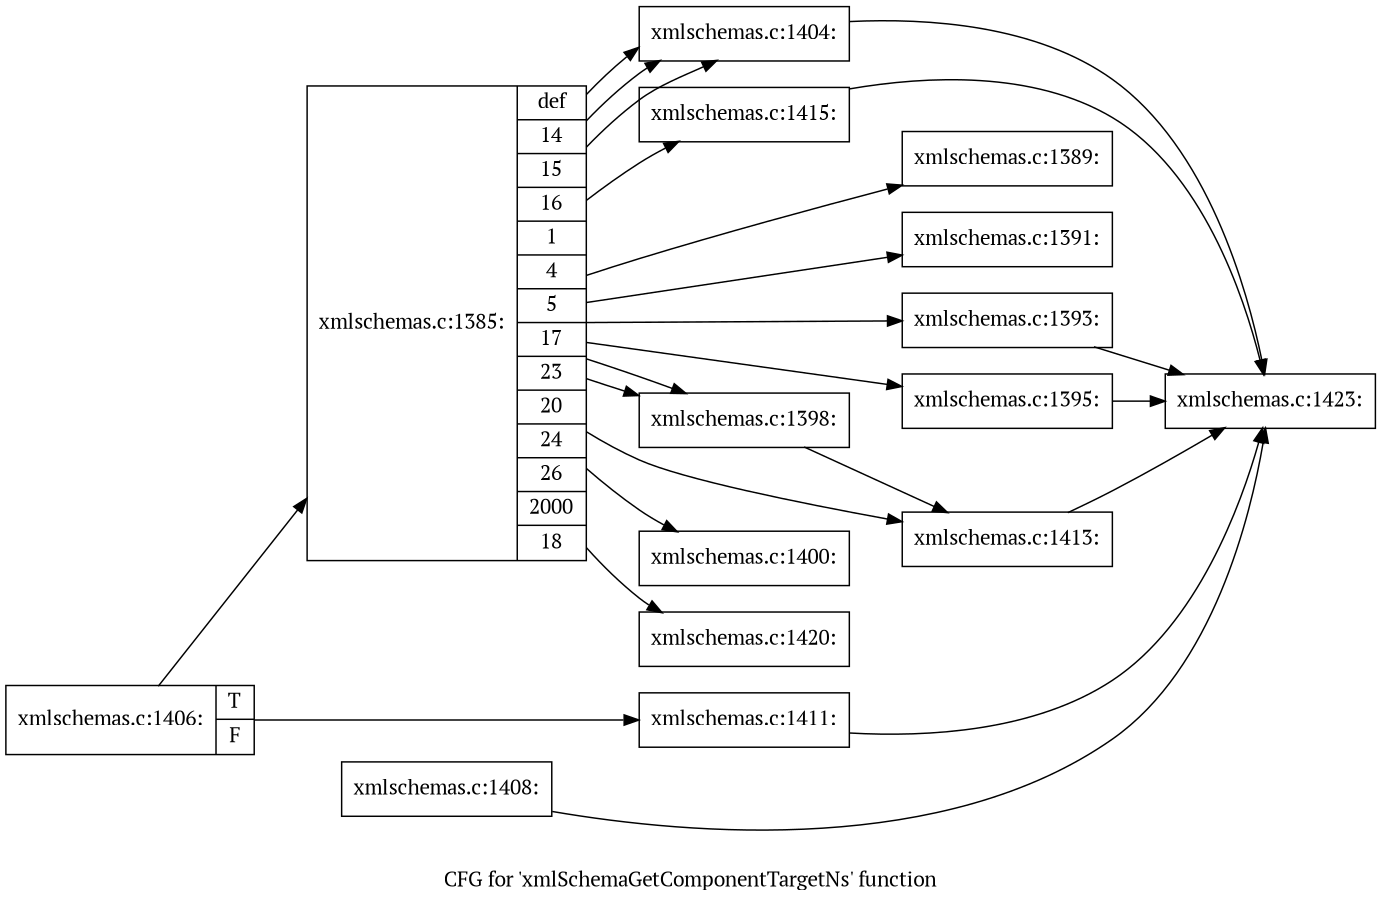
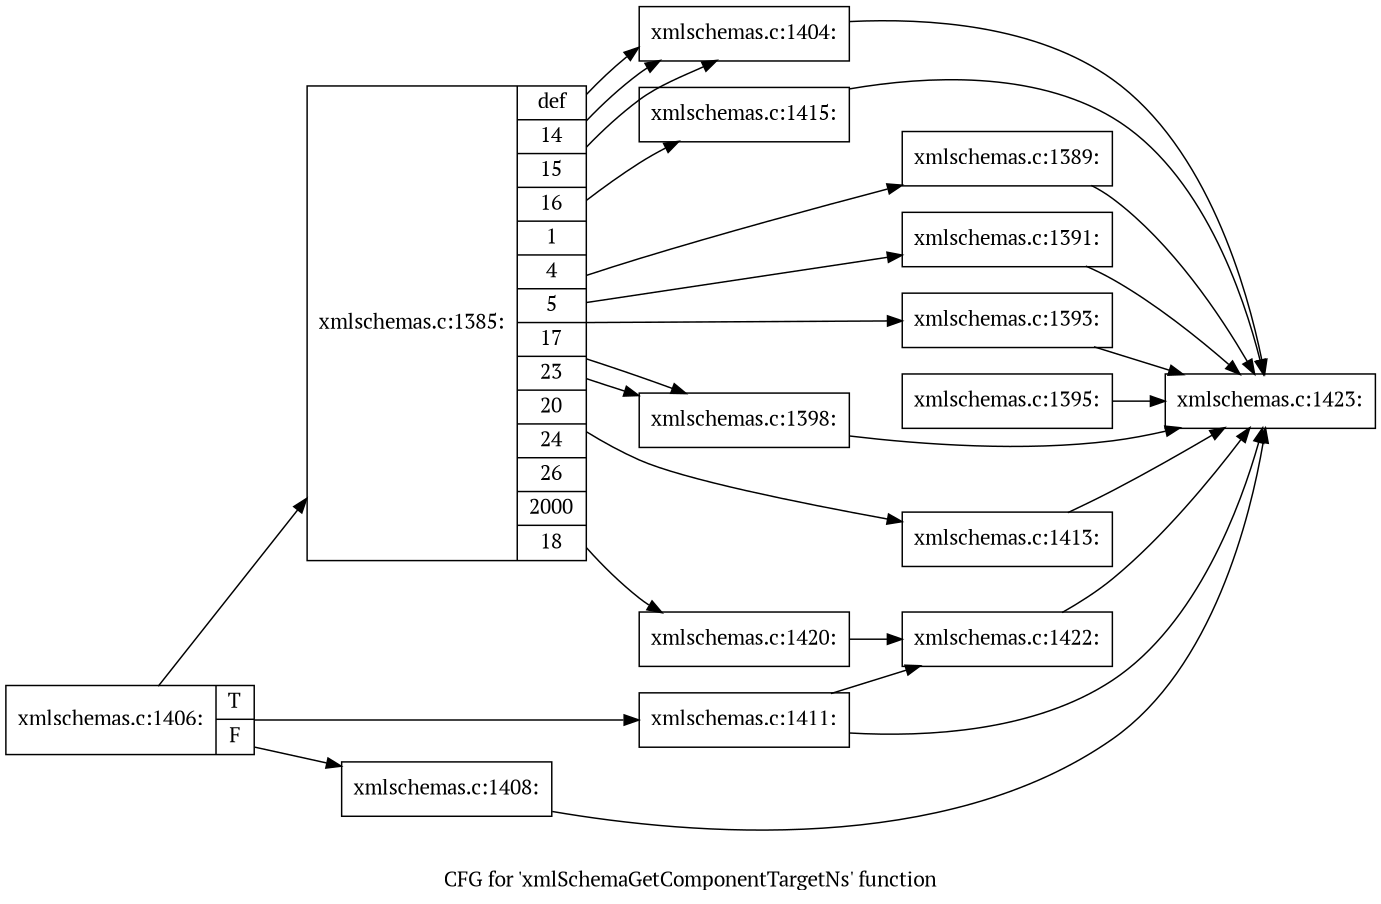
edge "xmlschemas.c:1389:" -> "xmlschemas.c:1423:": added
edge "xmlschemas.c:1391:" -> "xmlschemas.c:1423:": added
edge "xmlschemas.c:1385:" -> "xmlschemas.c:1395:": removed
edge "xmlschemas.c:1398:" -> "xmlschemas.c:1413:": now "xmlschemas.c:1398:" -> "xmlschemas.c:1423:"
node "xmlschemas.c:1400:": removed
node "xmlschemas.c:1422:": added
edge "xmlschemas.c:1406:" -> "xmlschemas.c:1408:": added
